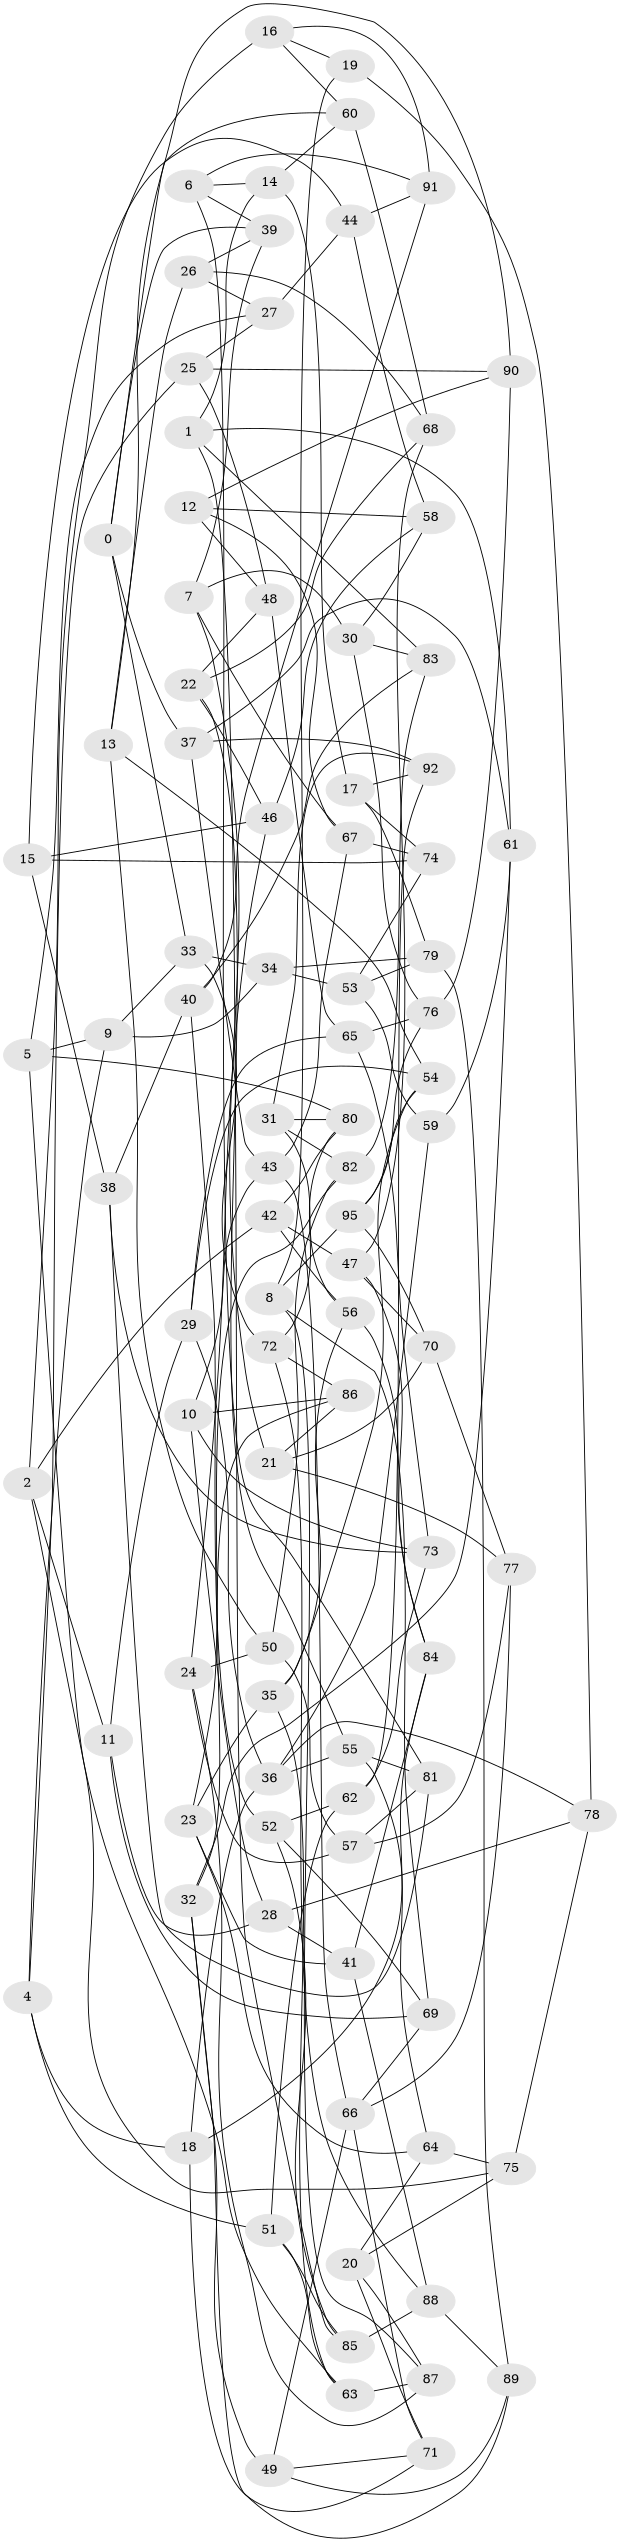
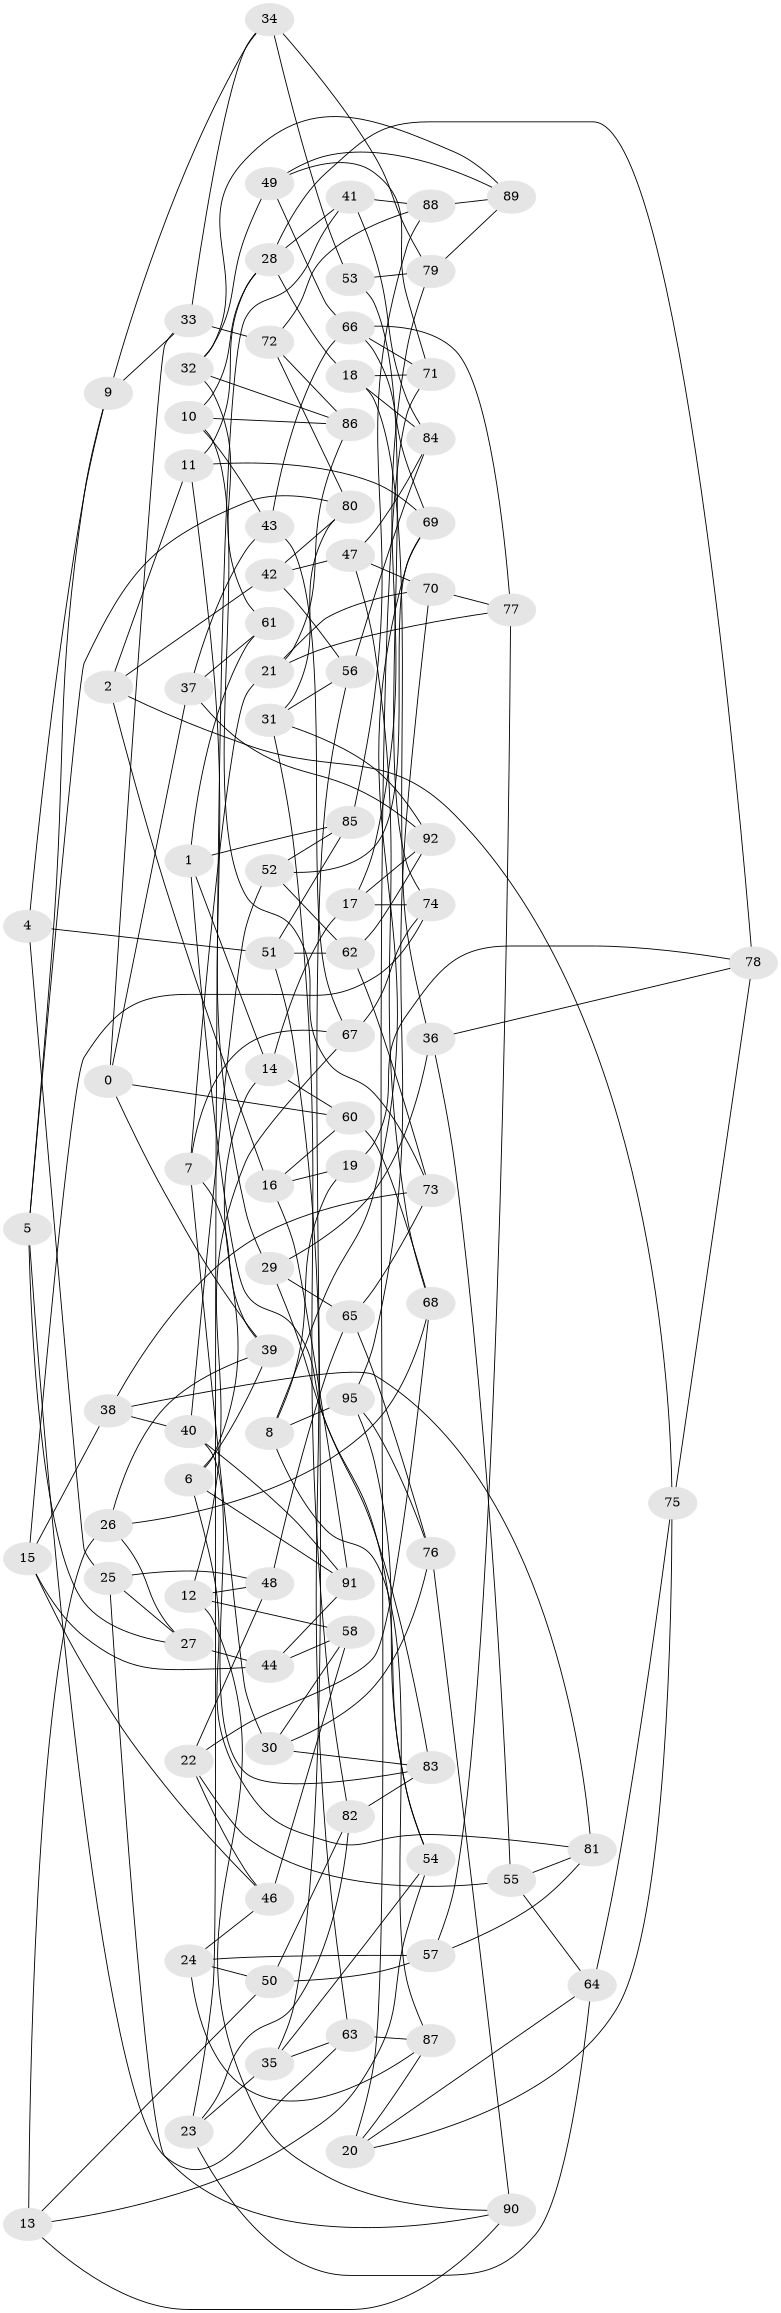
node "59": removed
edge "4" -- "18": now "28" -- "18"
